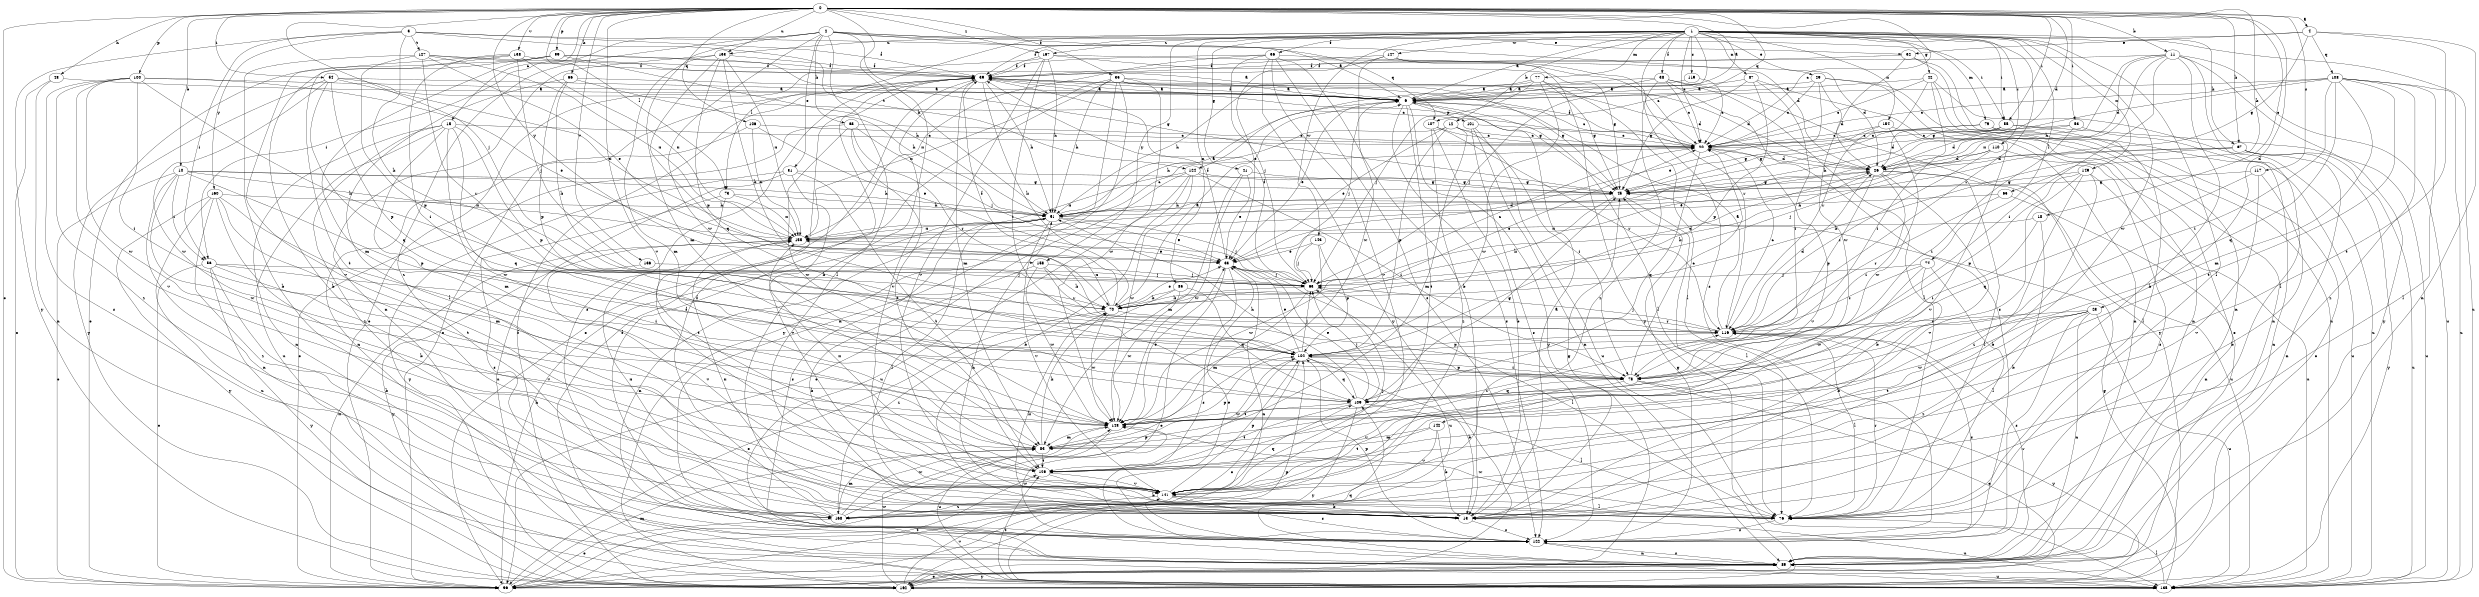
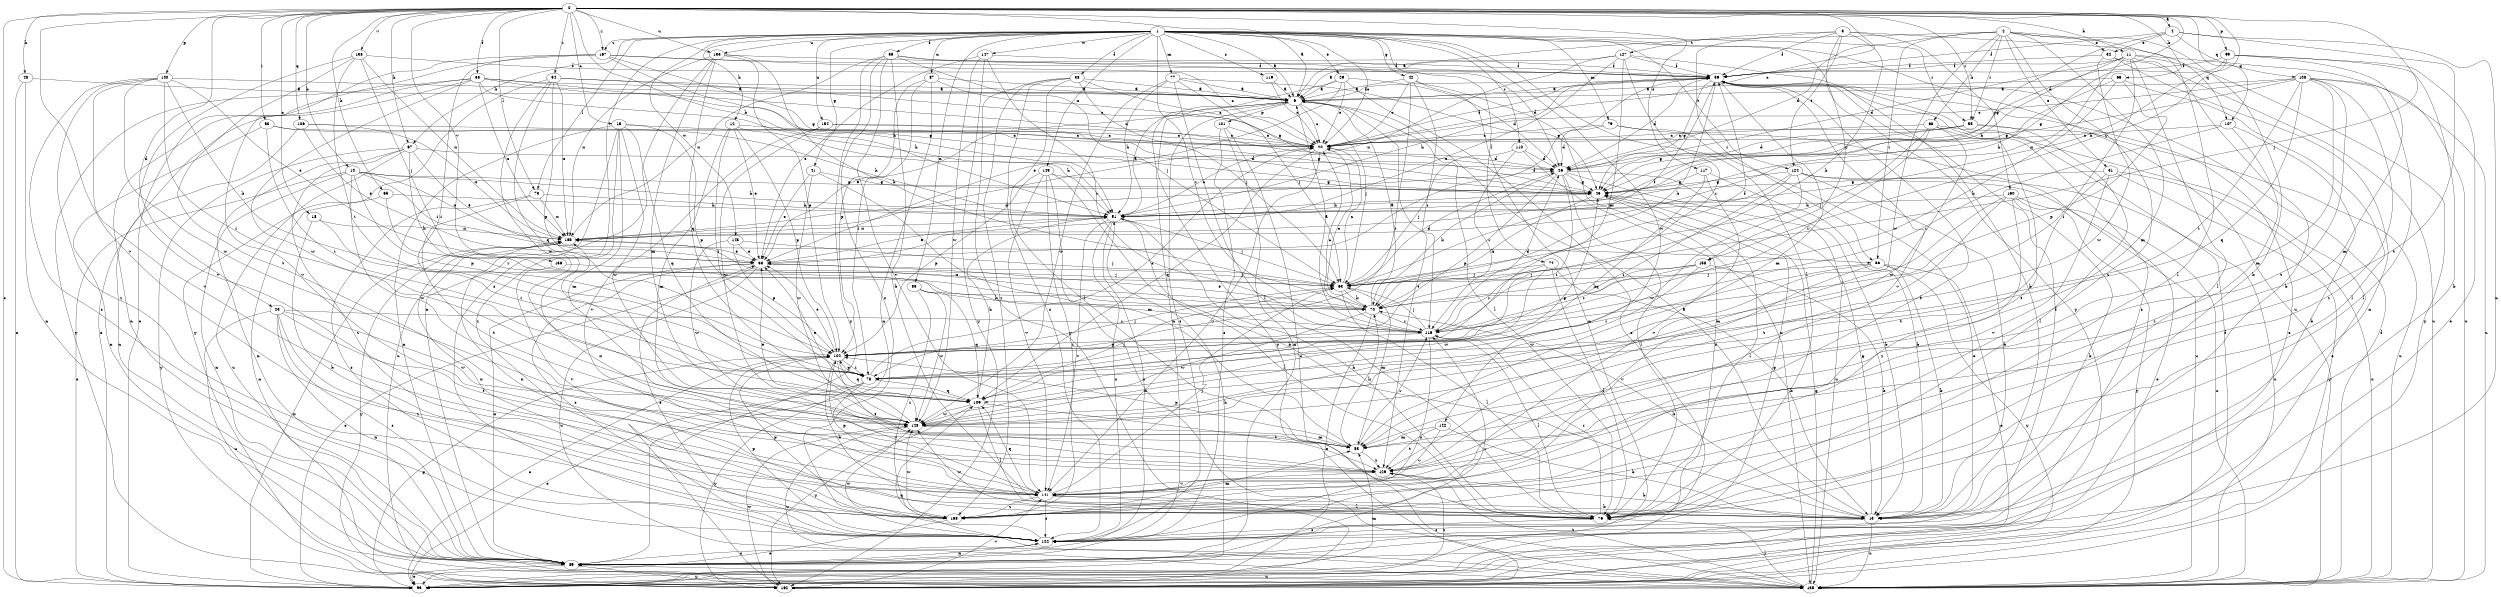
edge "67" -> "168": added, label "z"
